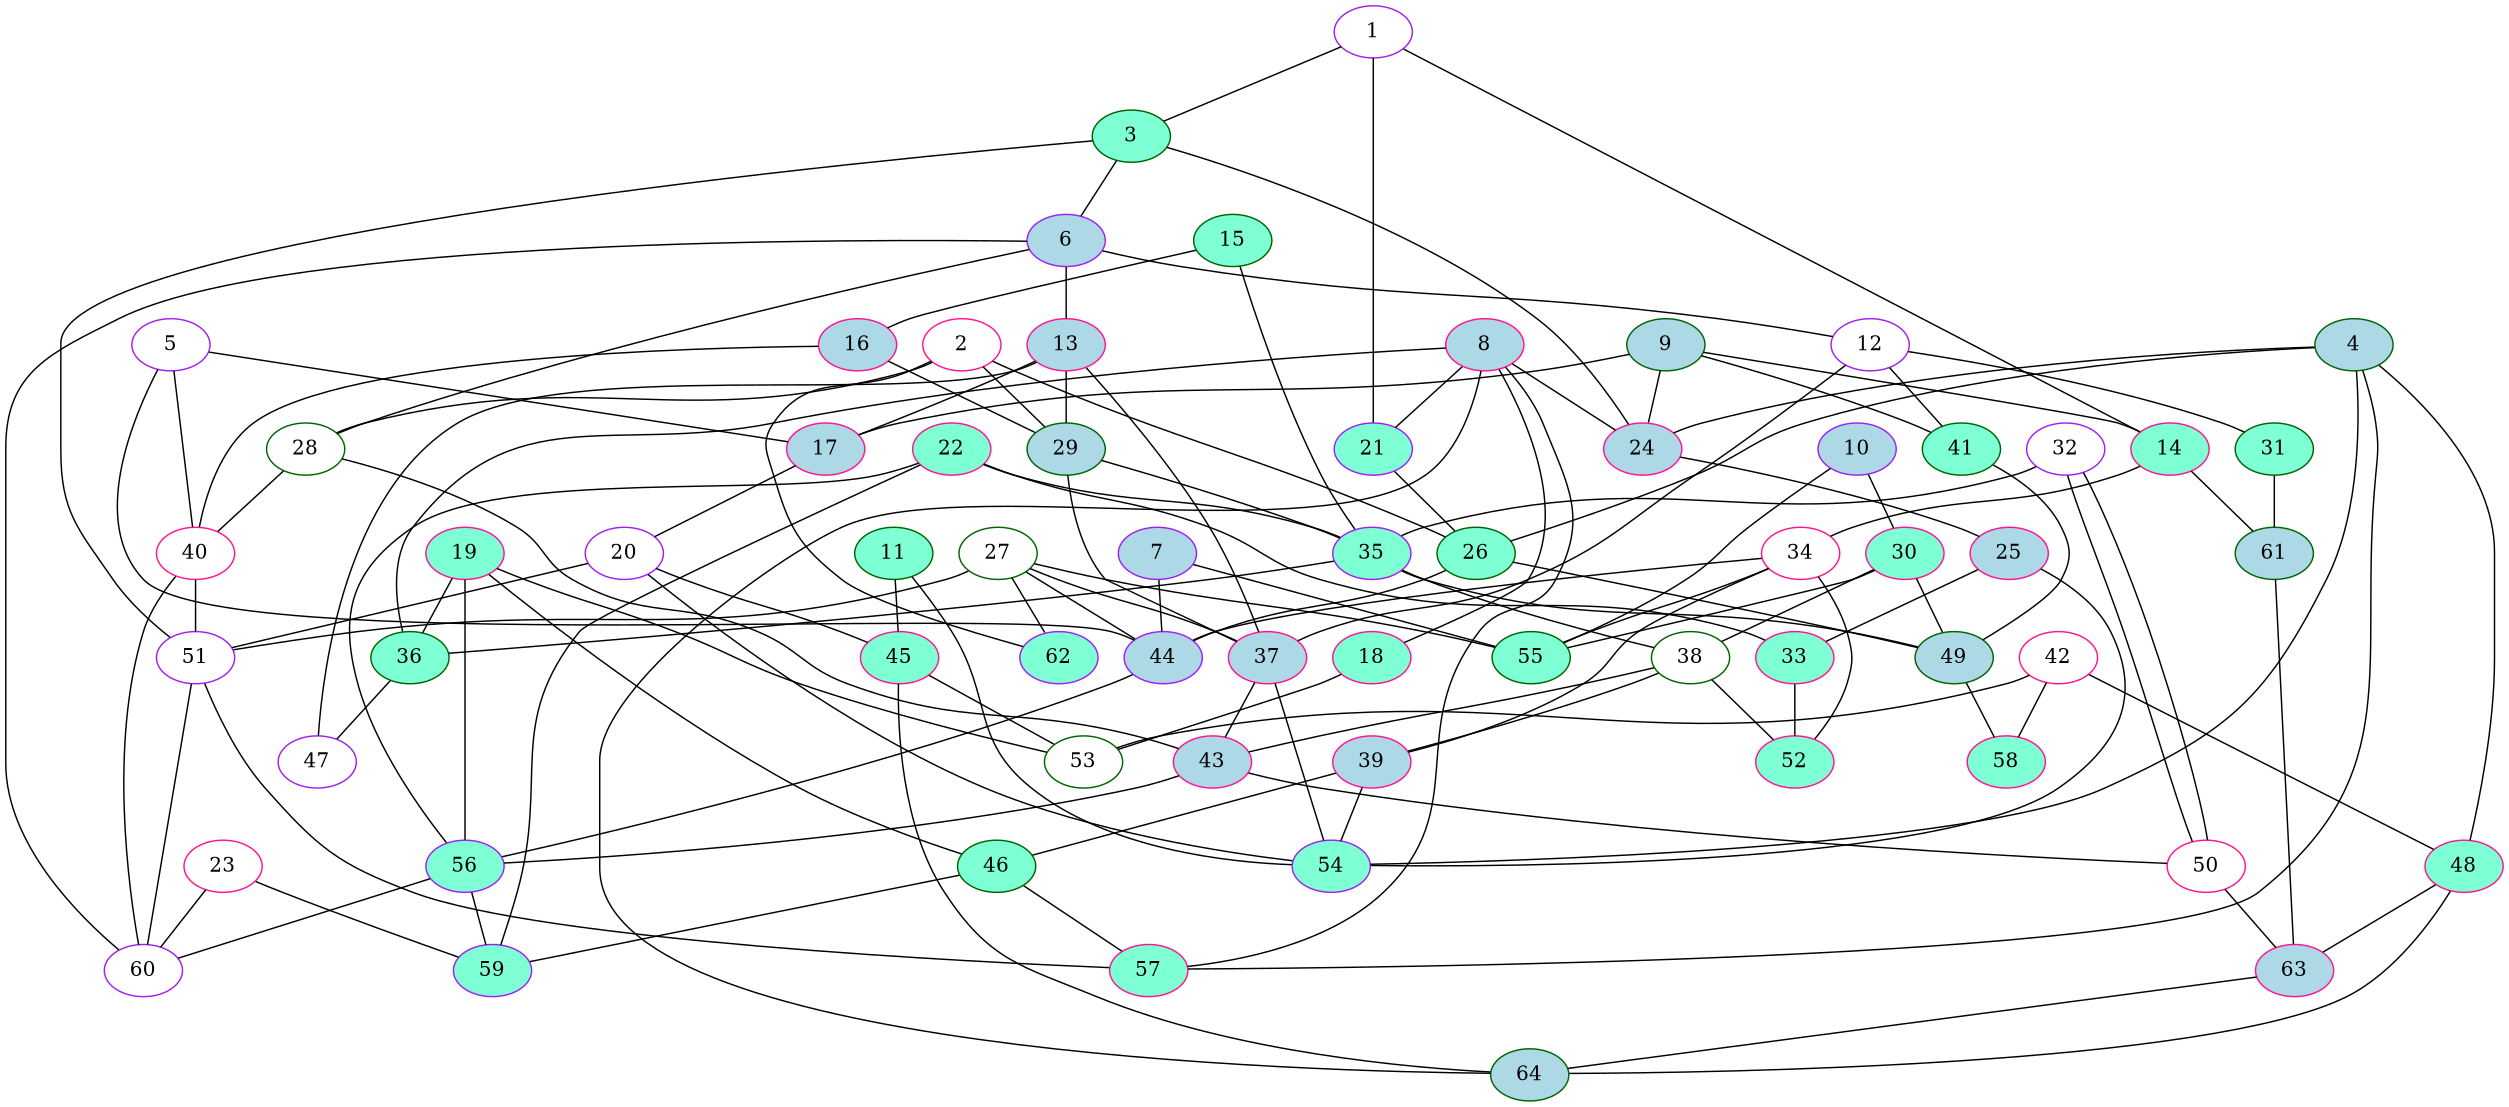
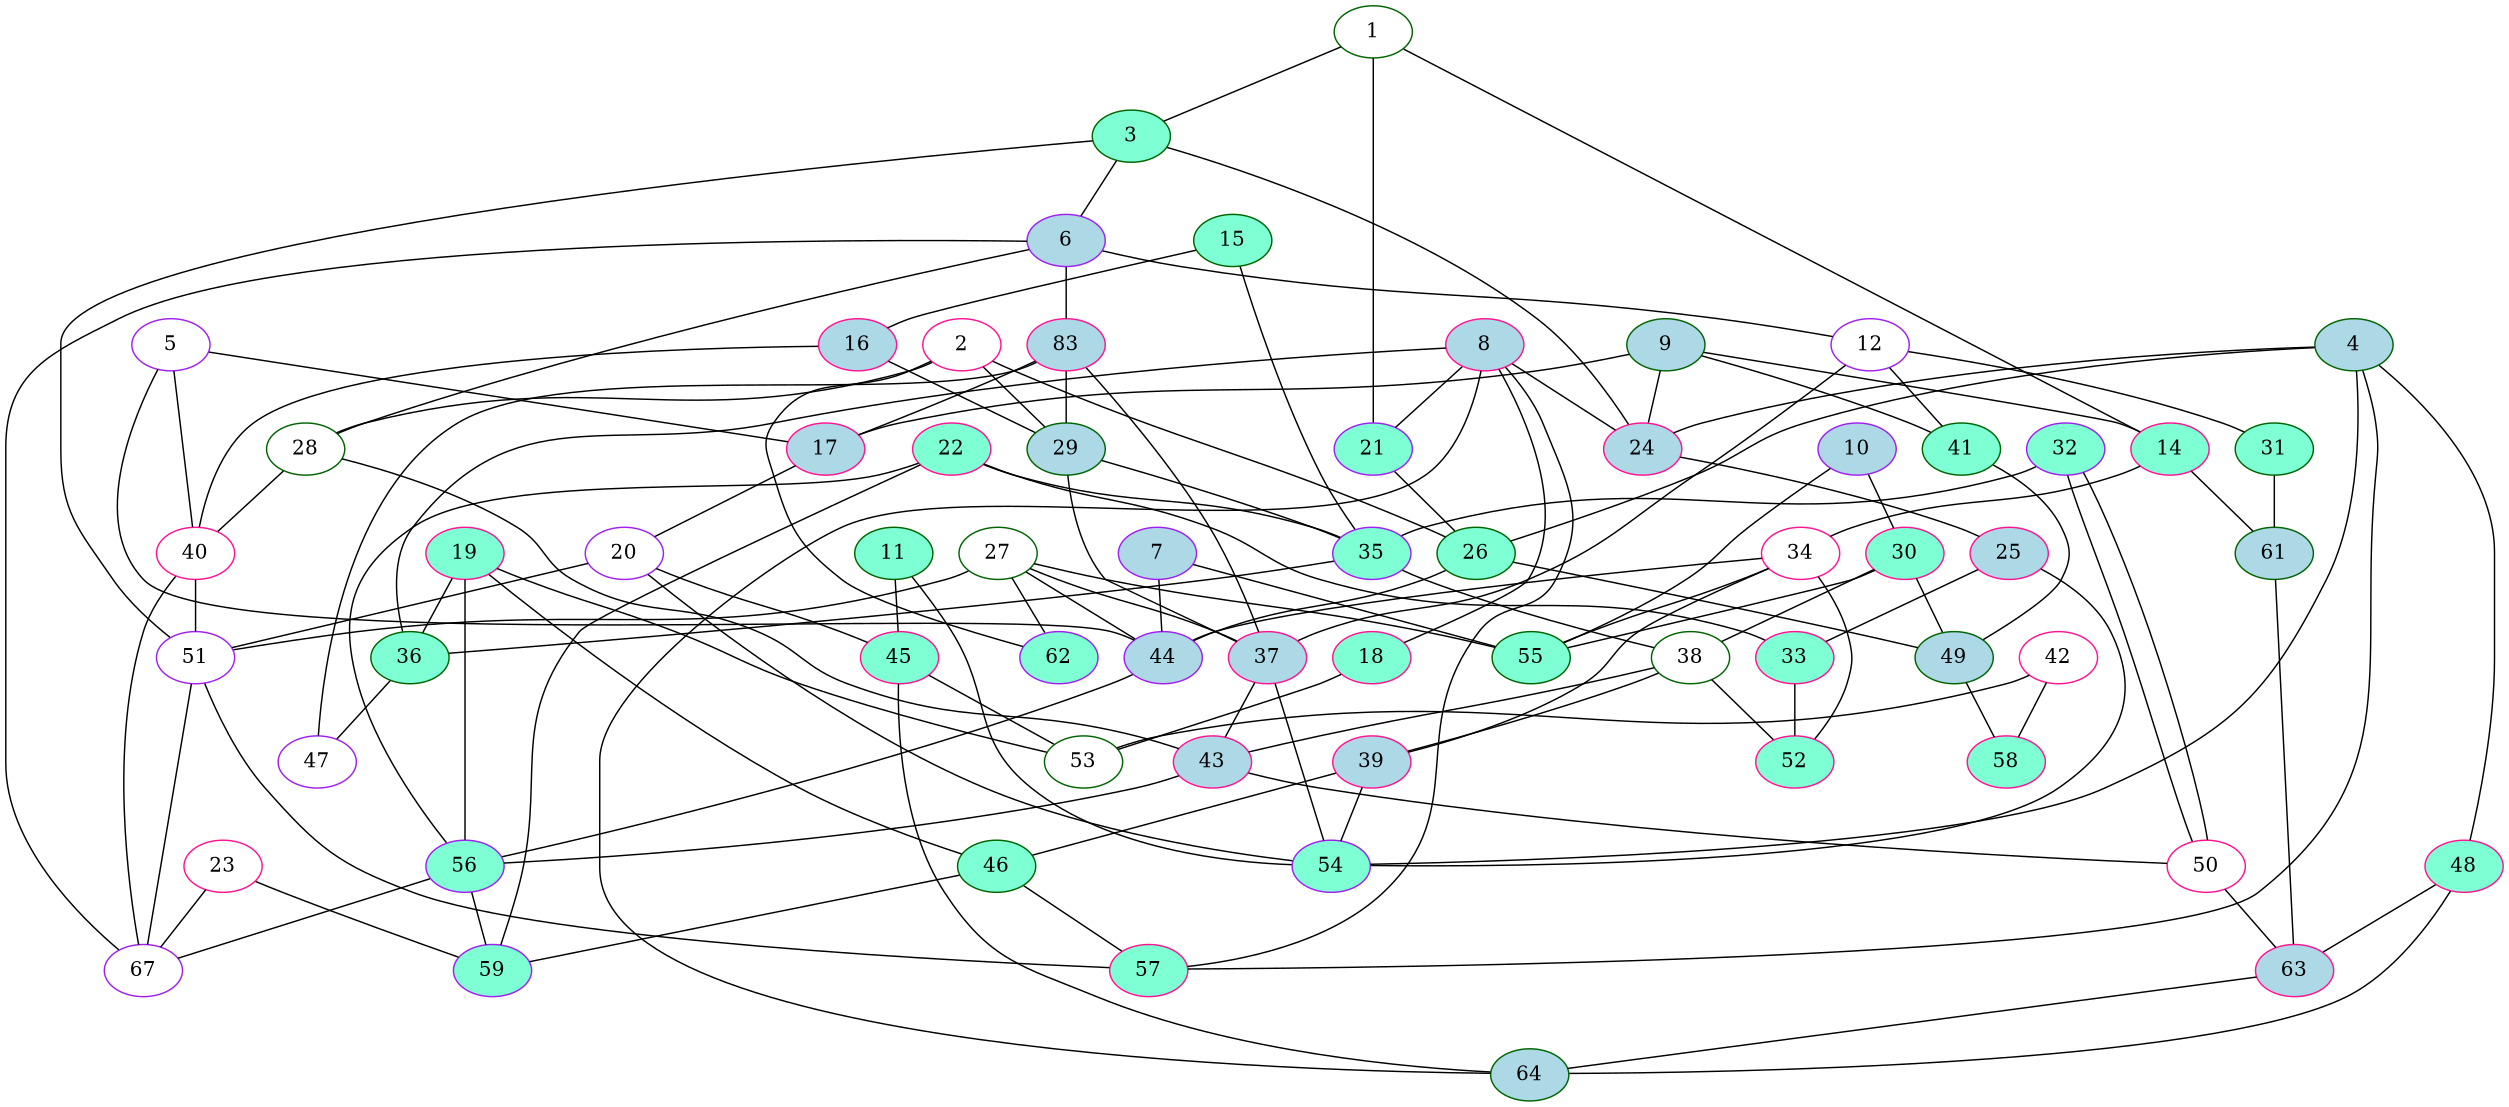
node "1": color purple -> darkgreen
node "13": label "13" -> "83"
node "32": fillcolor white -> aquamarine
edge "35" -- "49": removed
edge "42" -- "48": removed
node "60": label "60" -> "67"
